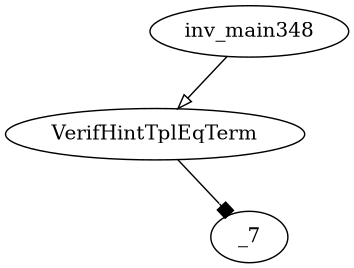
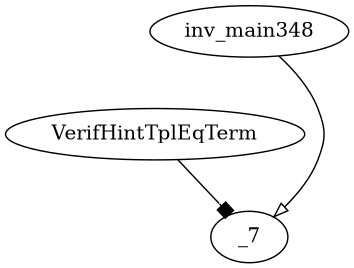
edge "inv_main348" -> "VerifHintTplEqTerm": now "inv_main348" -> "_7"
